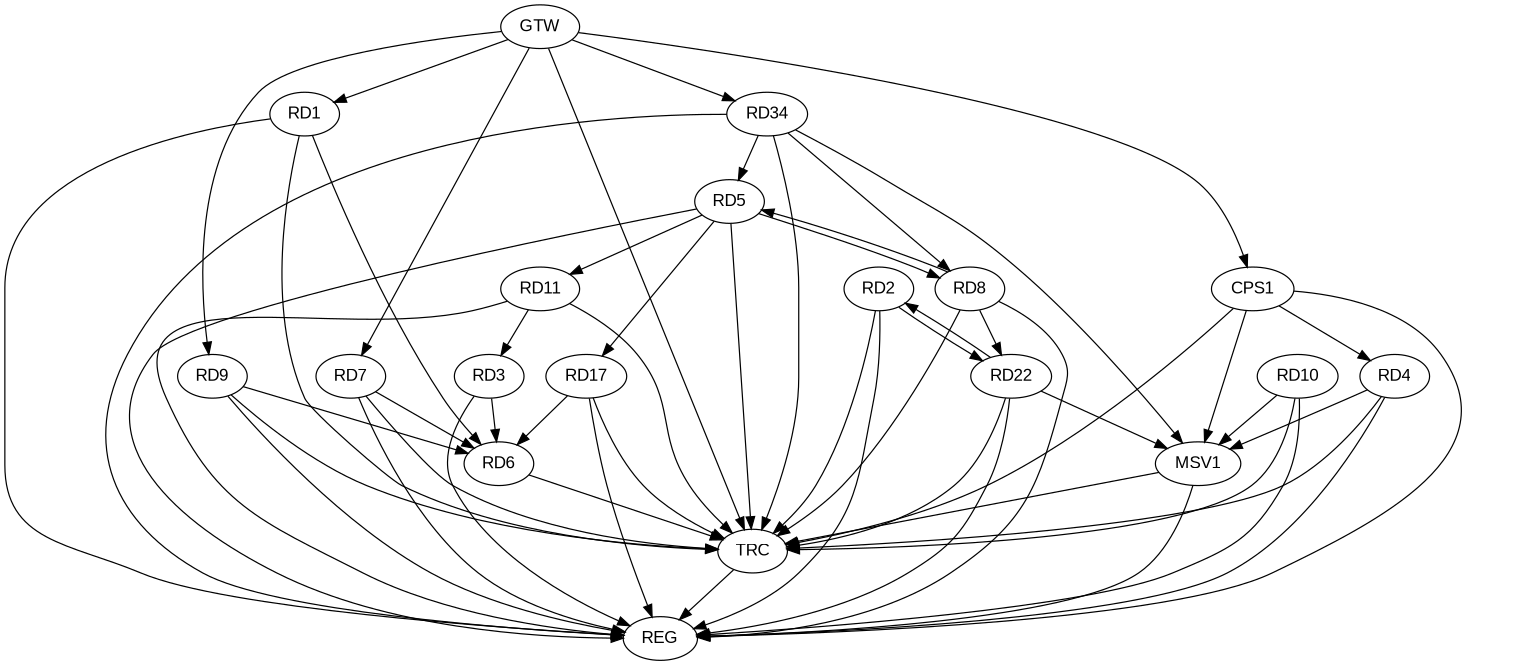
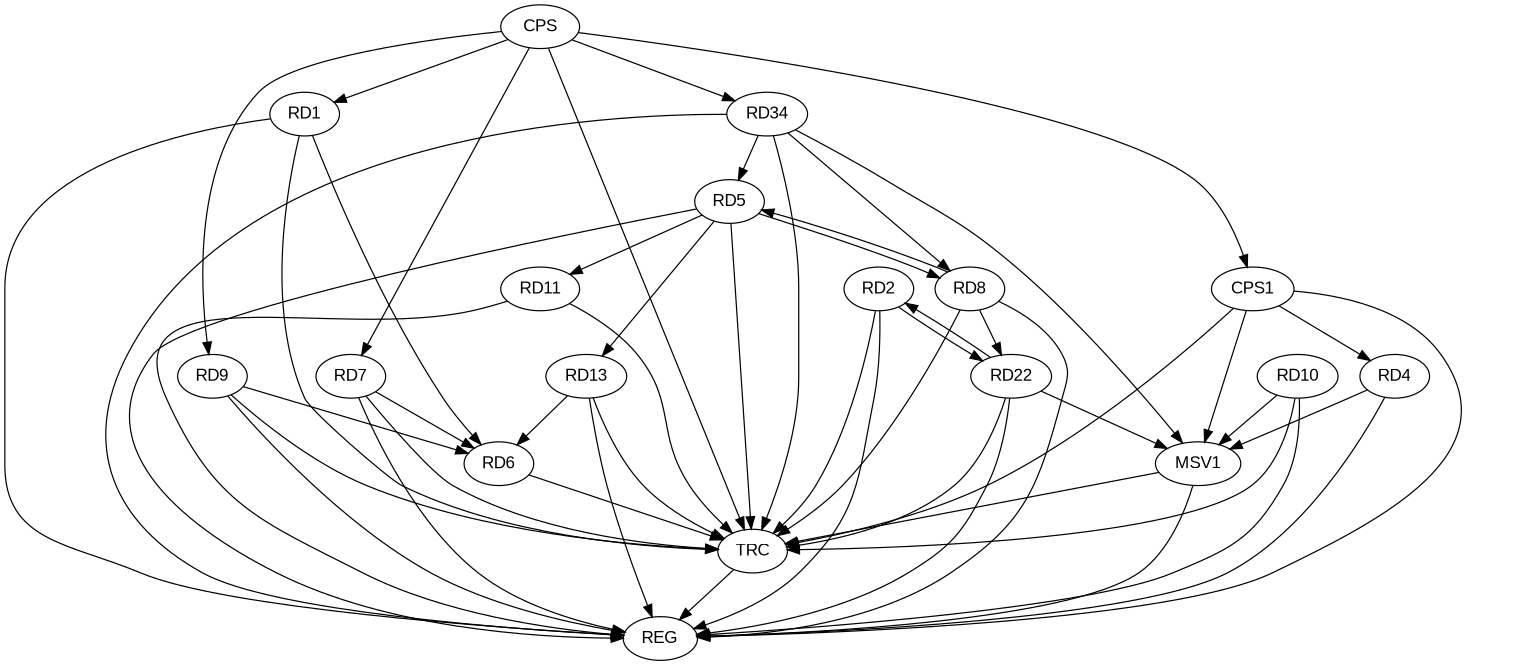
node "GTW": label "GTW" -> "CPS"
node "RD3": removed
node "RD17": label "RD17" -> "RD13"
edge "RD4" -> "TRC": removed
